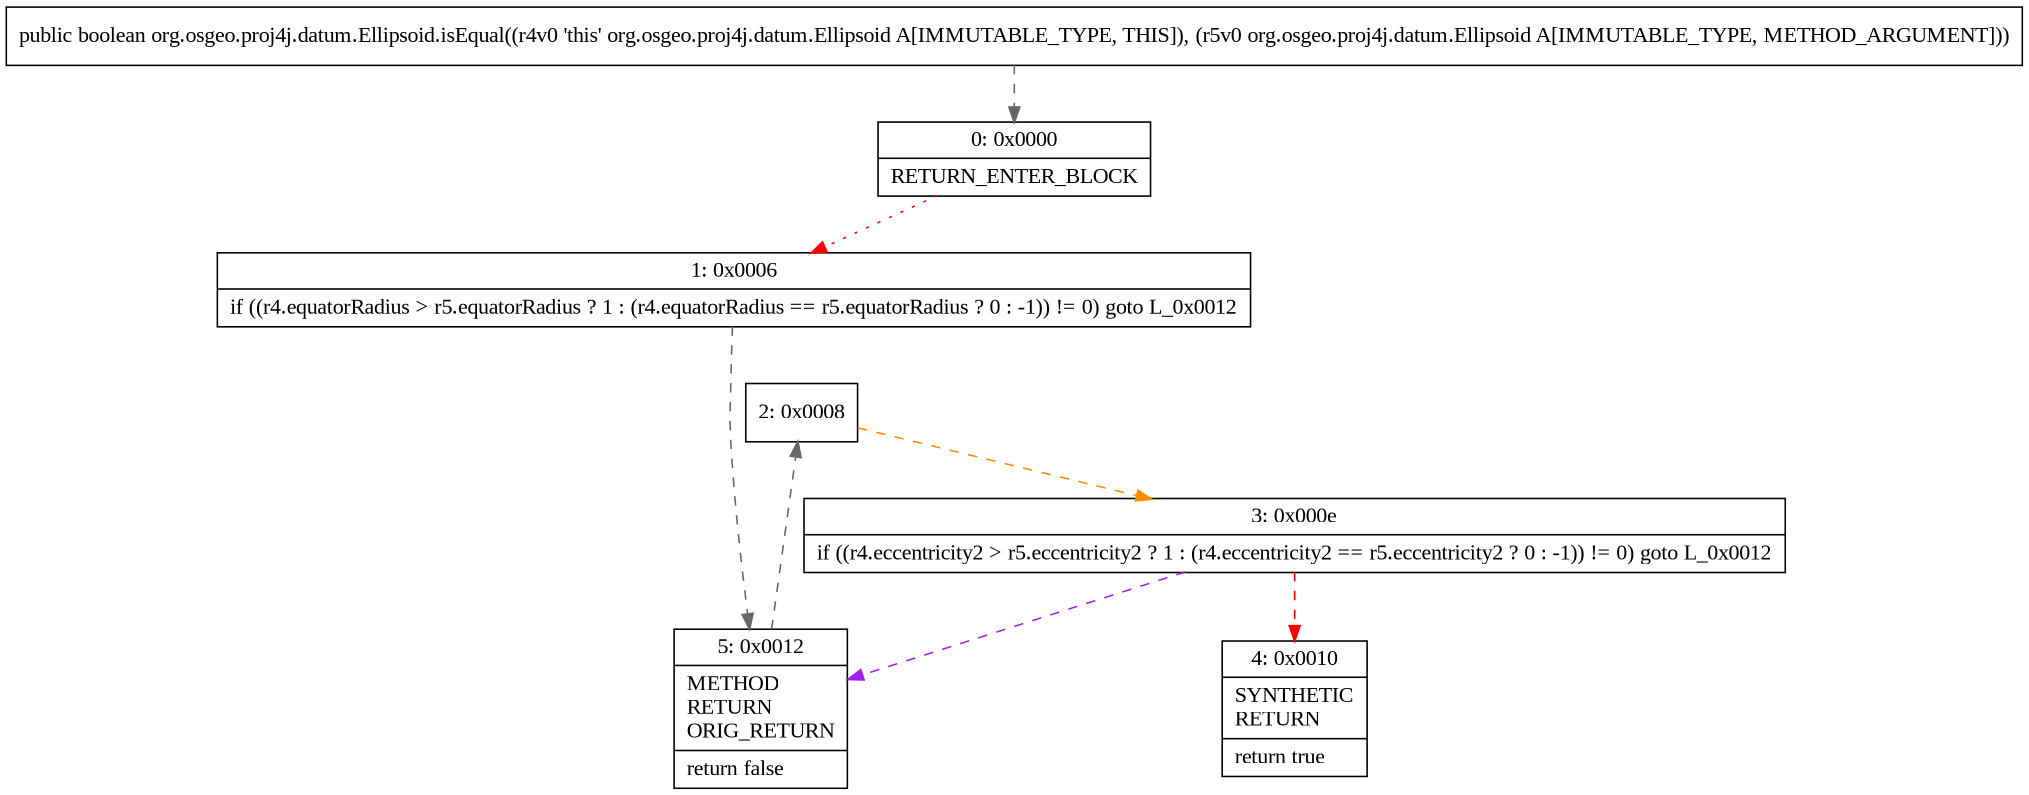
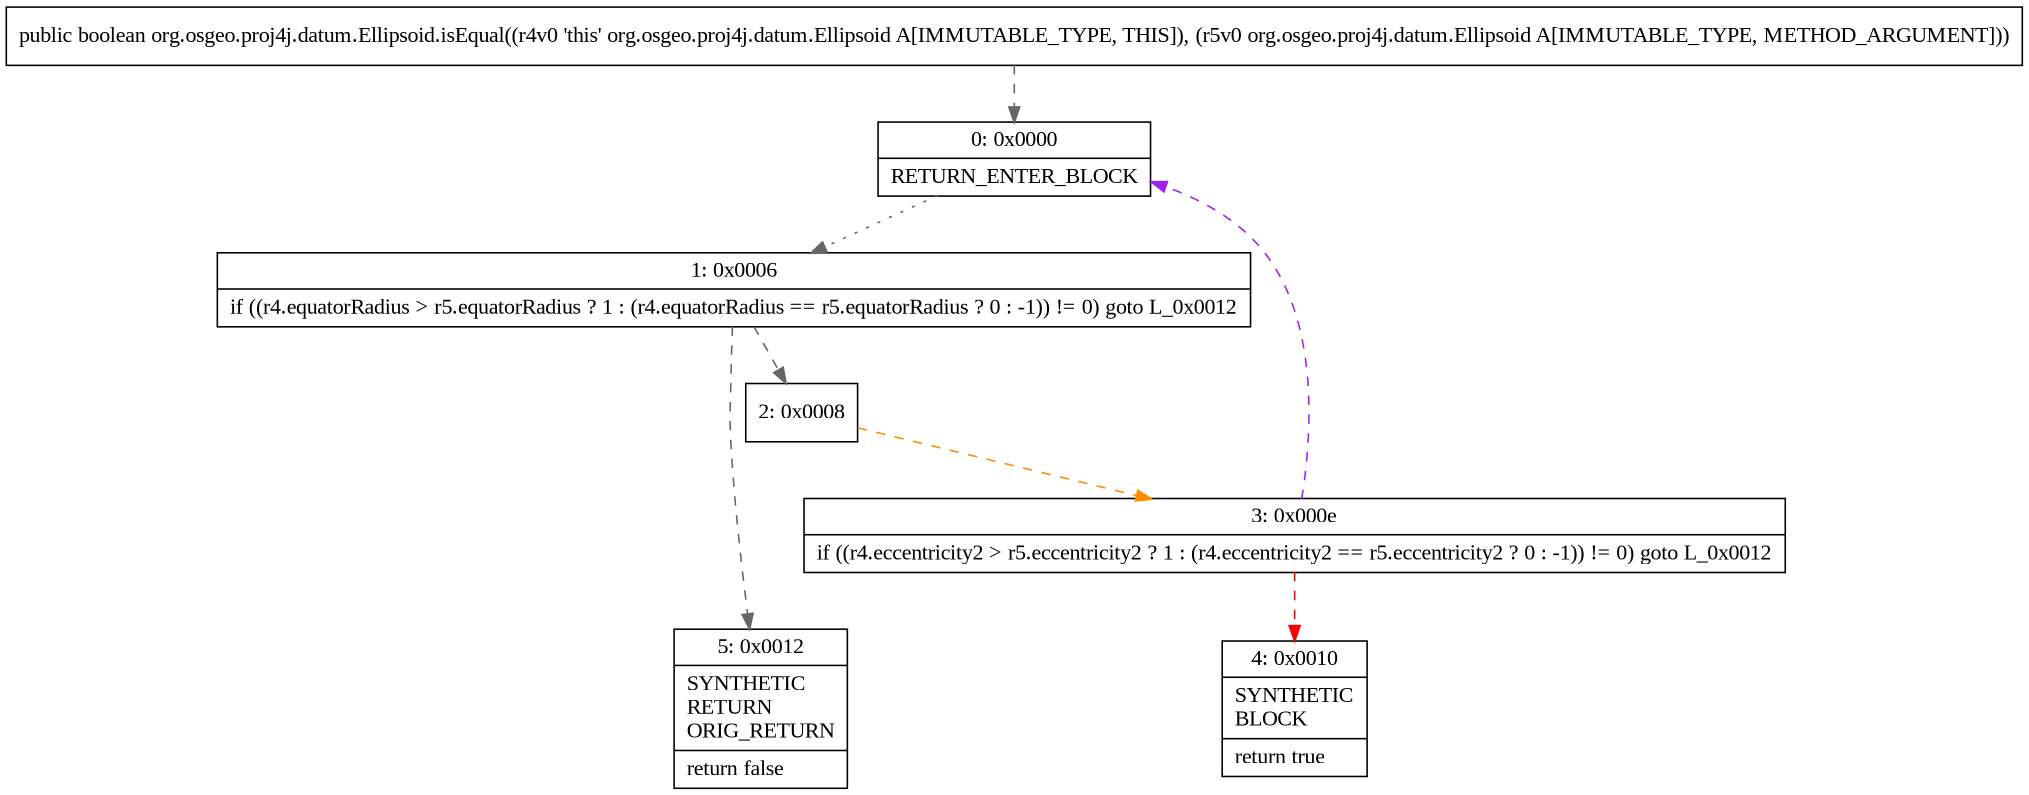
edge "0: 0x0000" -> "1: 0x0006": color red -> gray40
edge "5: 0x0012" -> "2: 0x0008": now "1: 0x0006" -> "2: 0x0008"
edge "3: 0x000e" -> "5: 0x0012": now "3: 0x000e" -> "0: 0x0000"
node "5: 0x0012": text "METHOD" -> "SYNTHETIC"
node "4: 0x0010": text "RETURN" -> "BLOCK"
